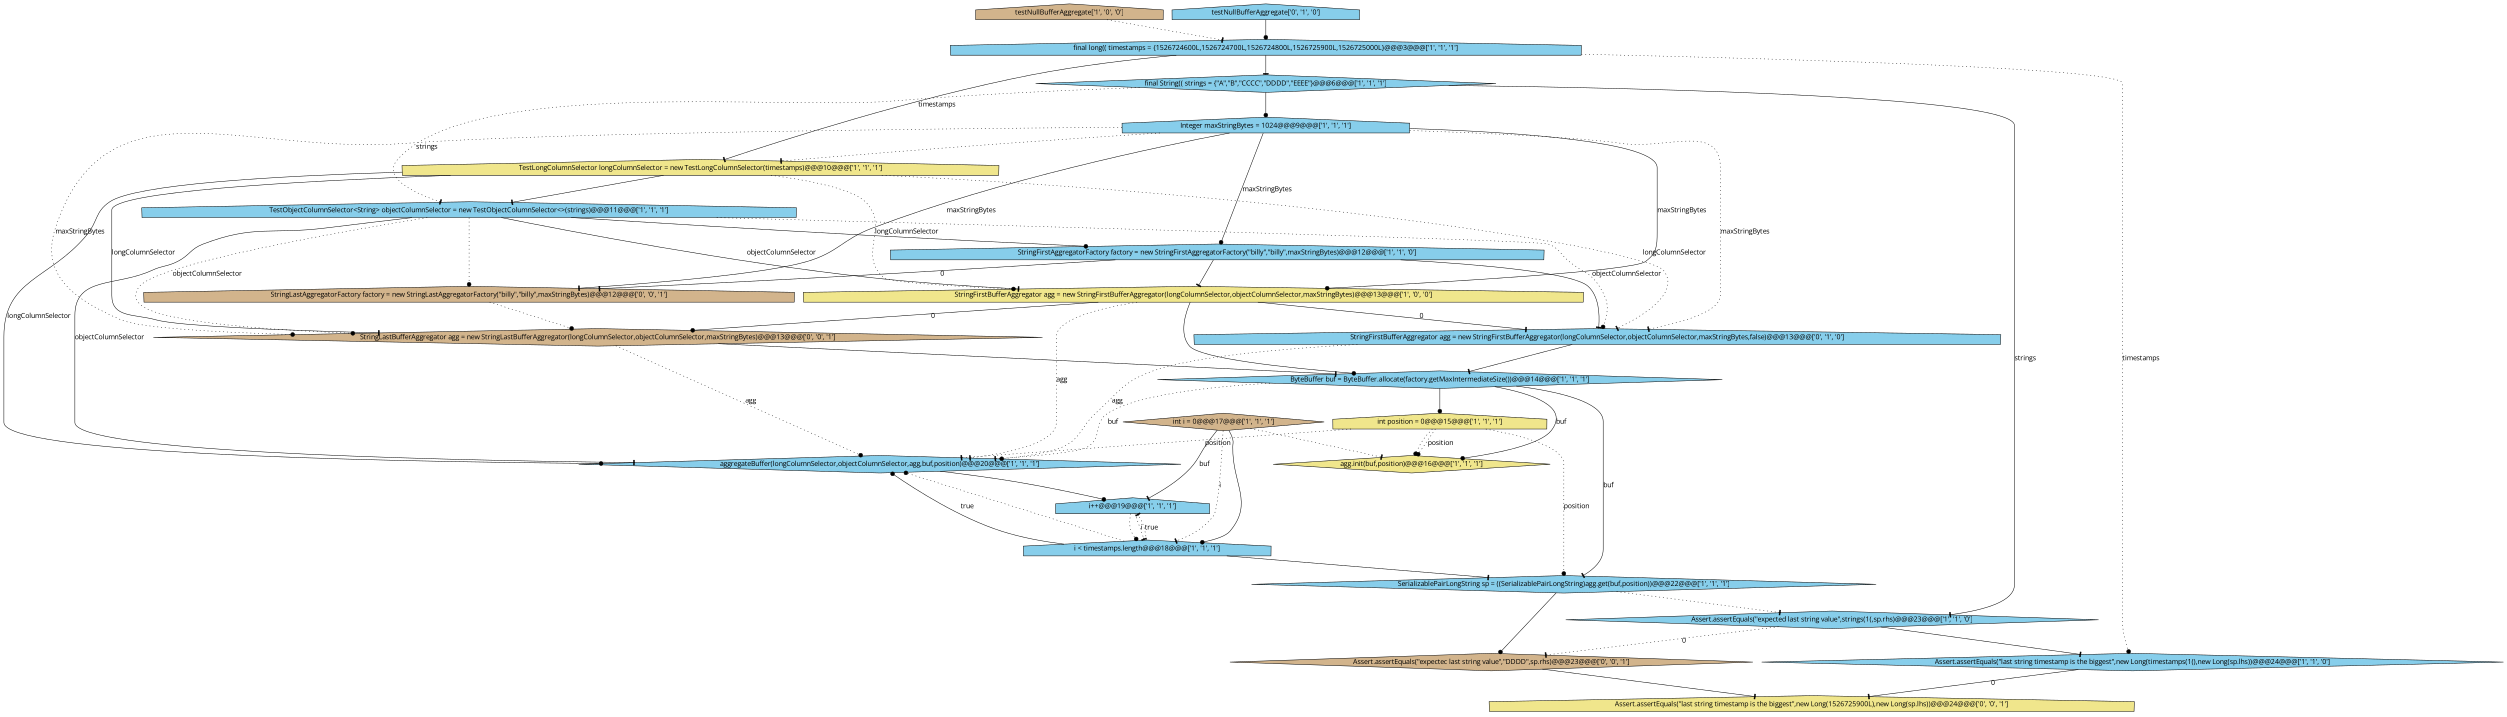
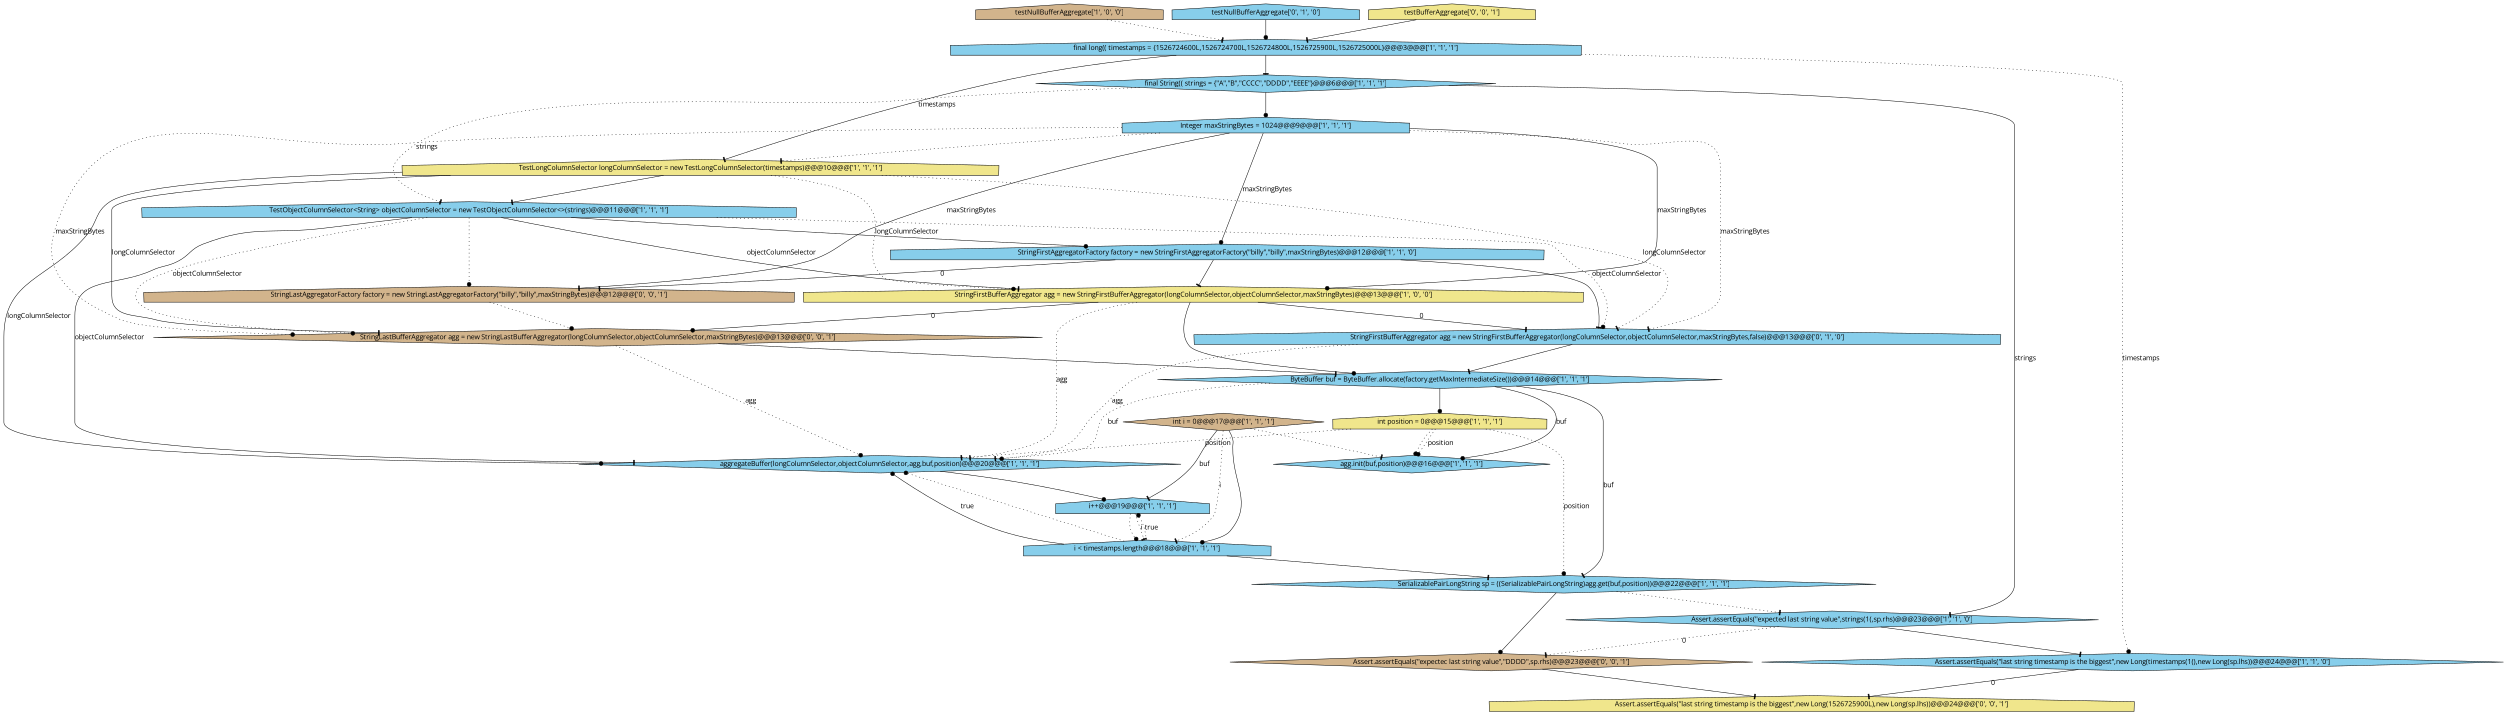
node "testBufferAggregate['0', '0', '1']": added
node "agg.init(buf,position)@@@16@@@['1', '1', '1']": fillcolor khaki -> skyblue
edge "i < timestamps.length@@@18@@@['1', '1', '1']" -> "i++@@@19@@@['1', '1', '1']": arrowhead tee -> dot
